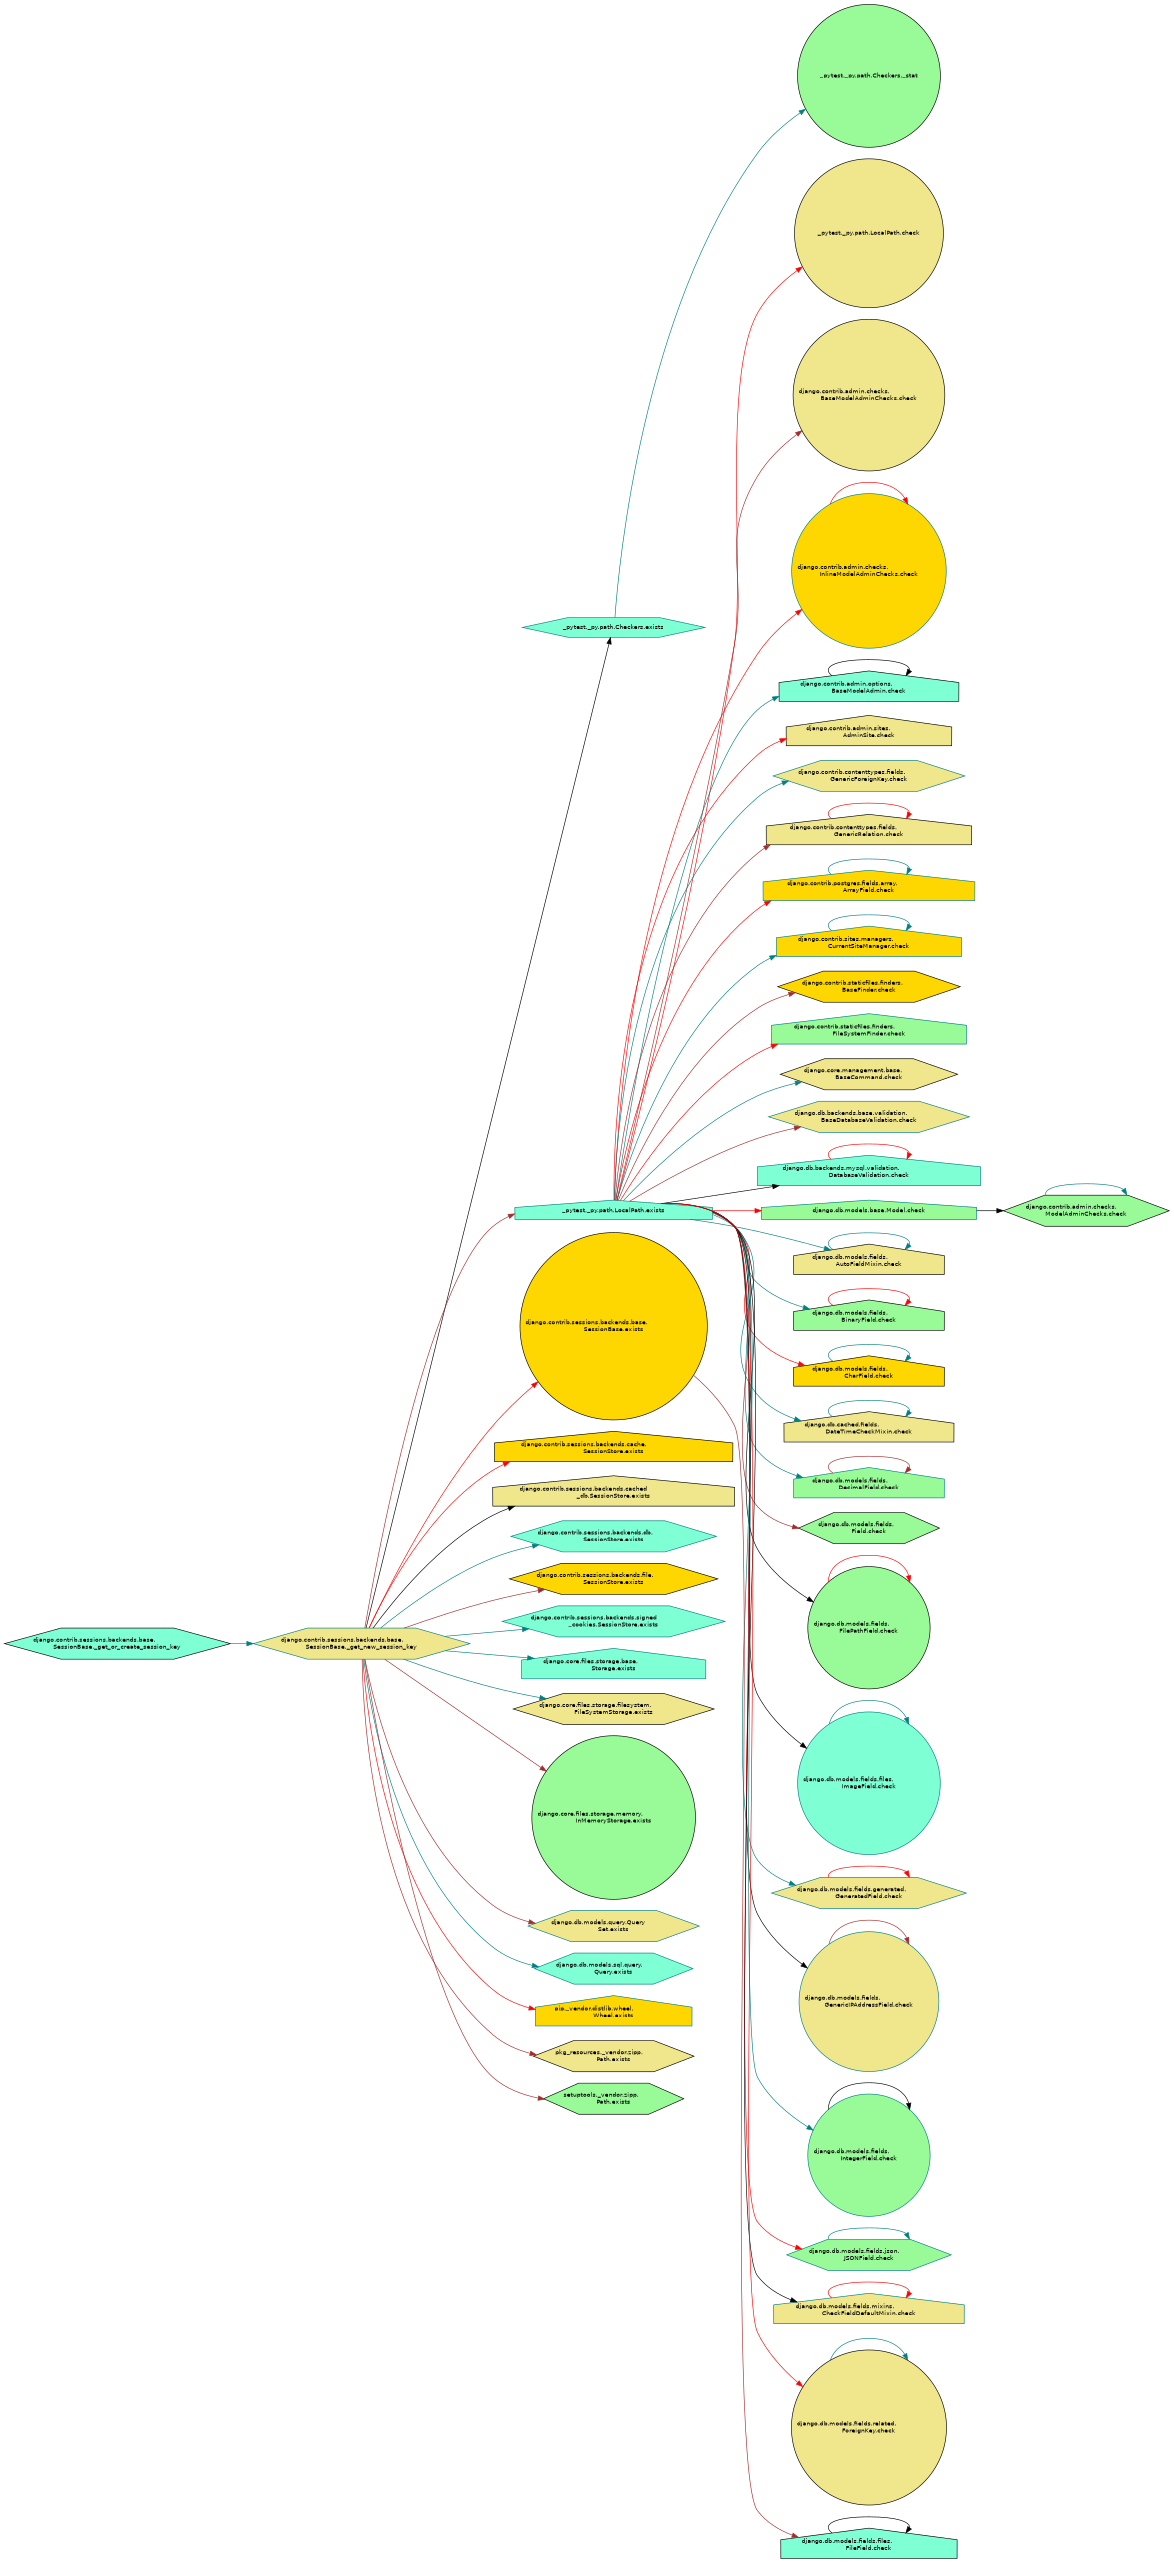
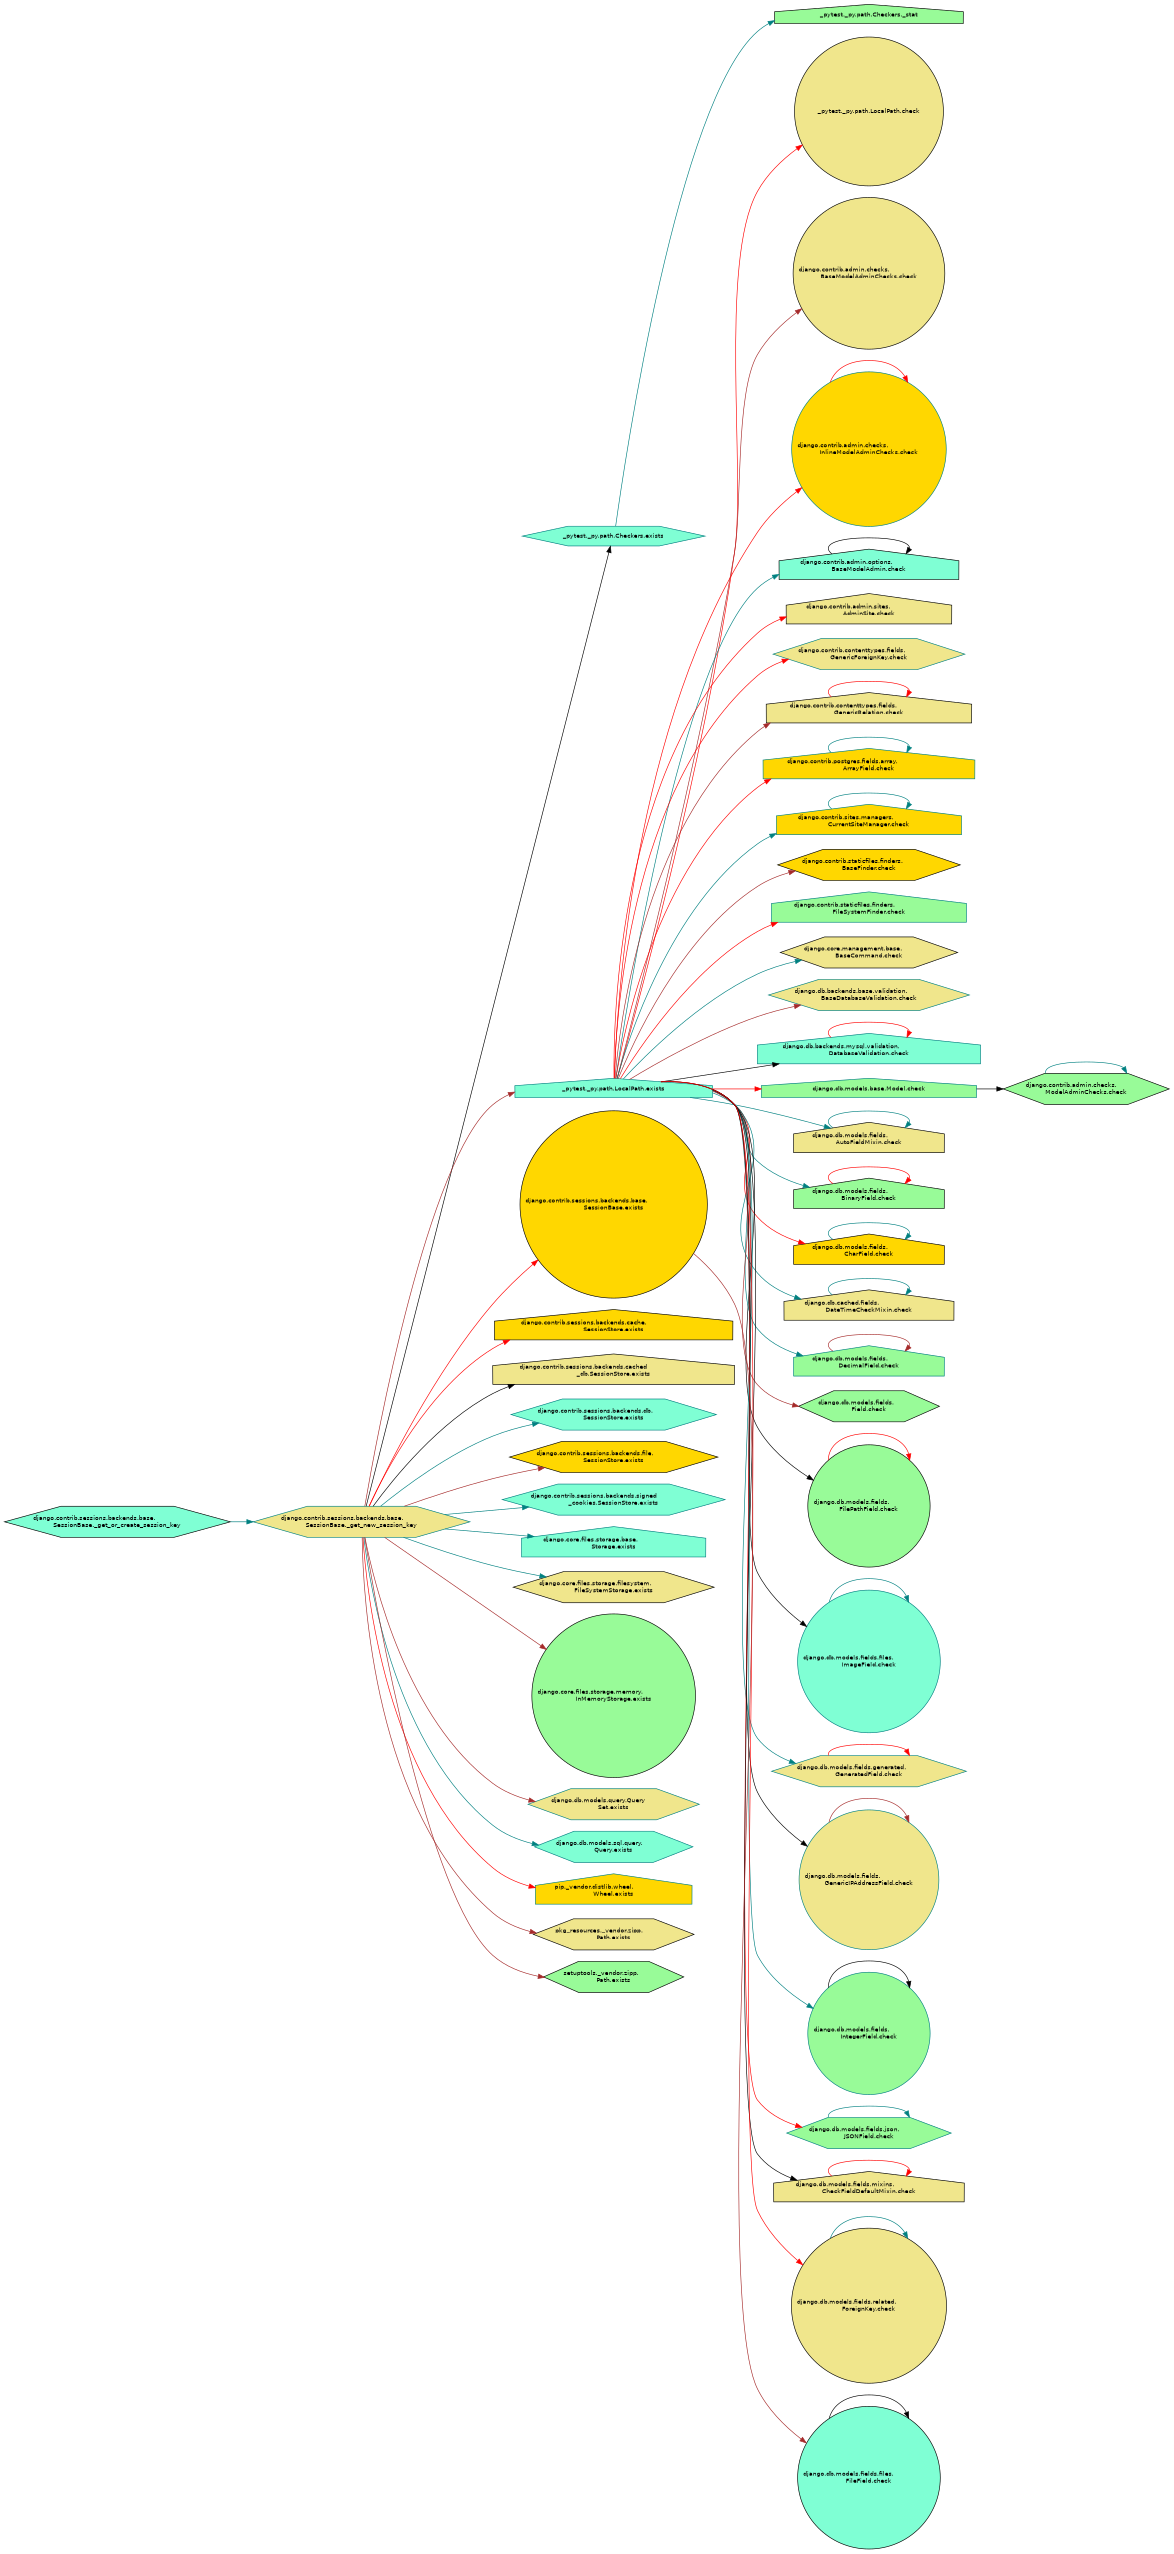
node "_pytest._py.path.Checkers._stat": shape circle -> house
edge "_pytest._py.path.LocalPath.exists" -> "django.contrib.contenttypes.fields. GenericForeignKey.check": color teal -> red
node "django.db.models.fields.mixins. CheckFieldDefaultMixin.check": color teal -> black
node "django.db.models.fields.files. FileField.check": shape house -> circle
